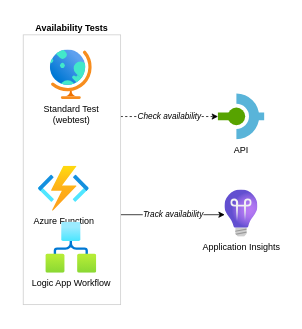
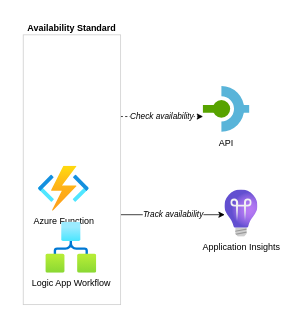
node "Availability Tests": label "Availability Tests" -> "Availability Standard"
node "Standard Test (webtest)": removed
node "API": moved (241, 117) -> (226, 109)
